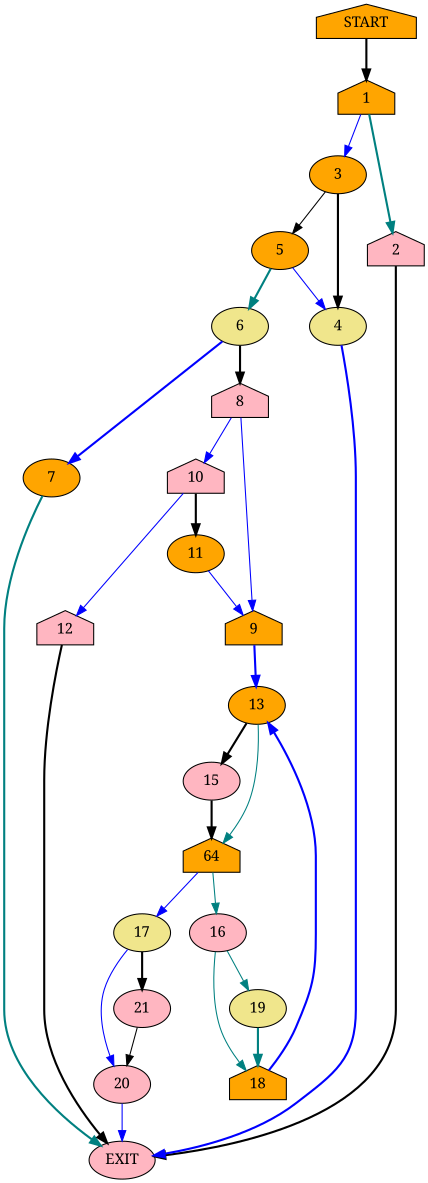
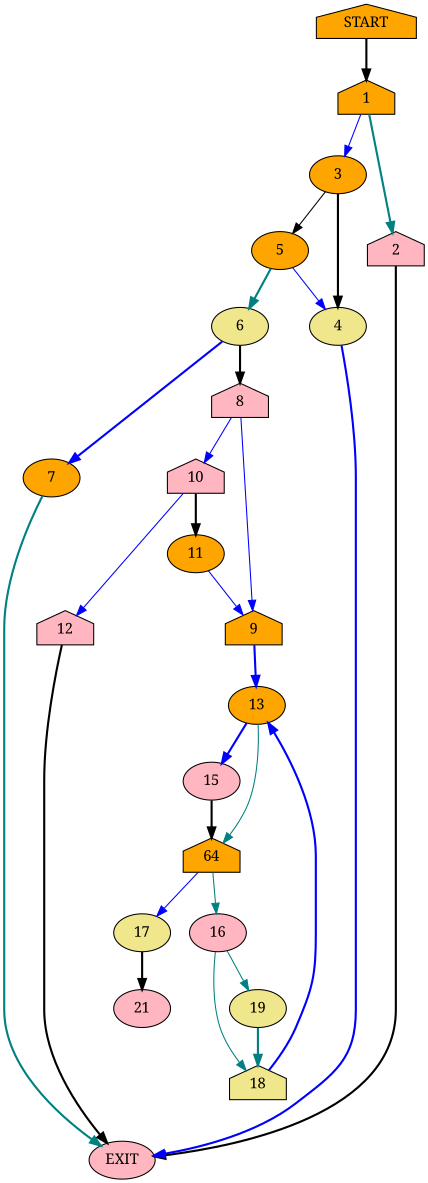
edge "13" -> "15": color black -> blue
node "20": removed
node "18": fillcolor orange -> khaki
